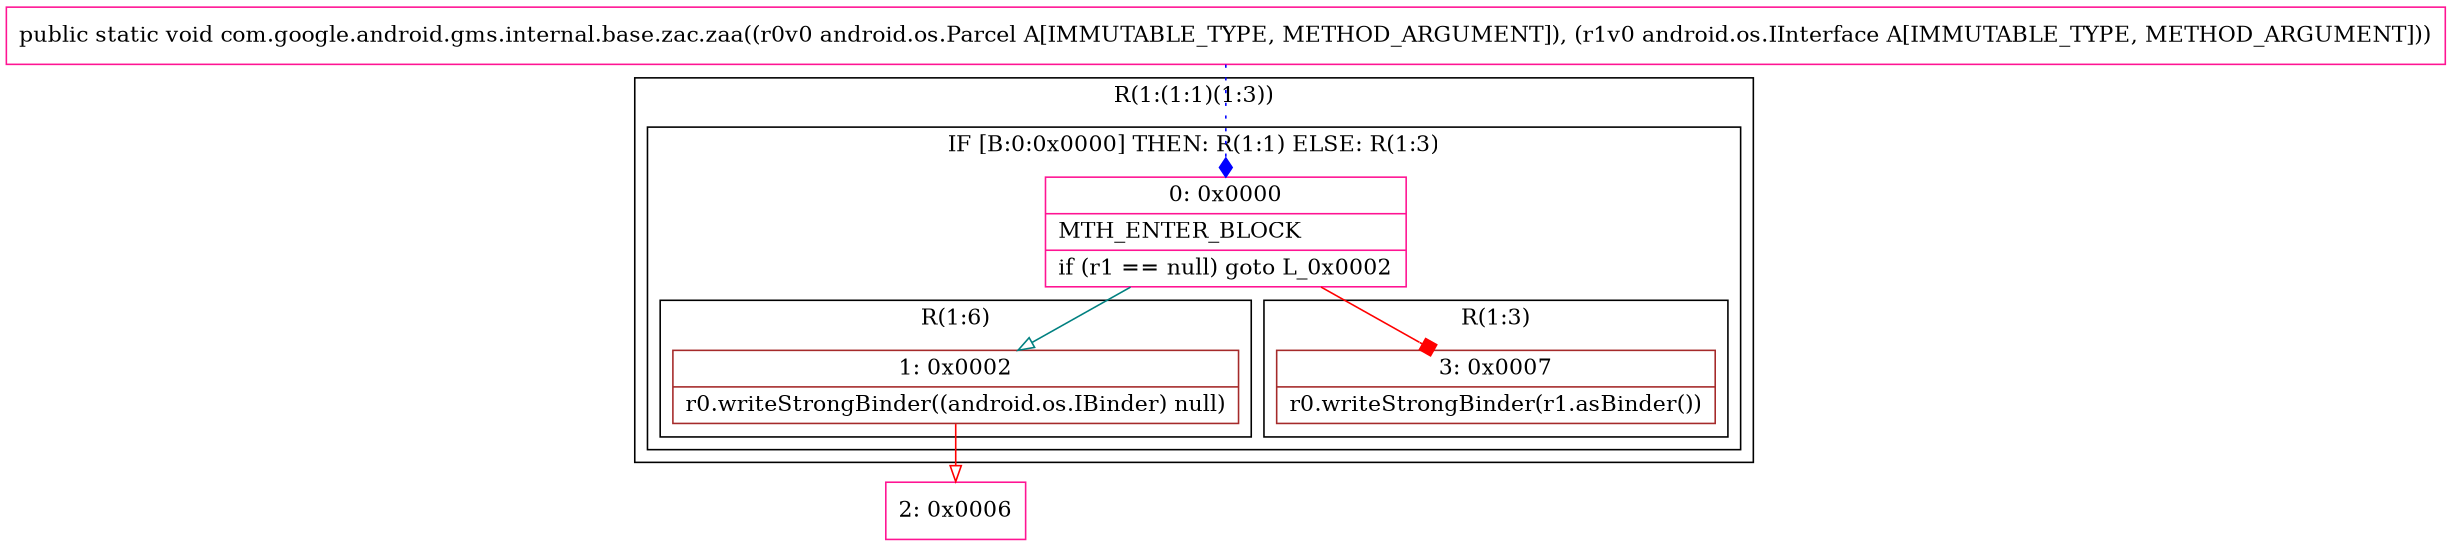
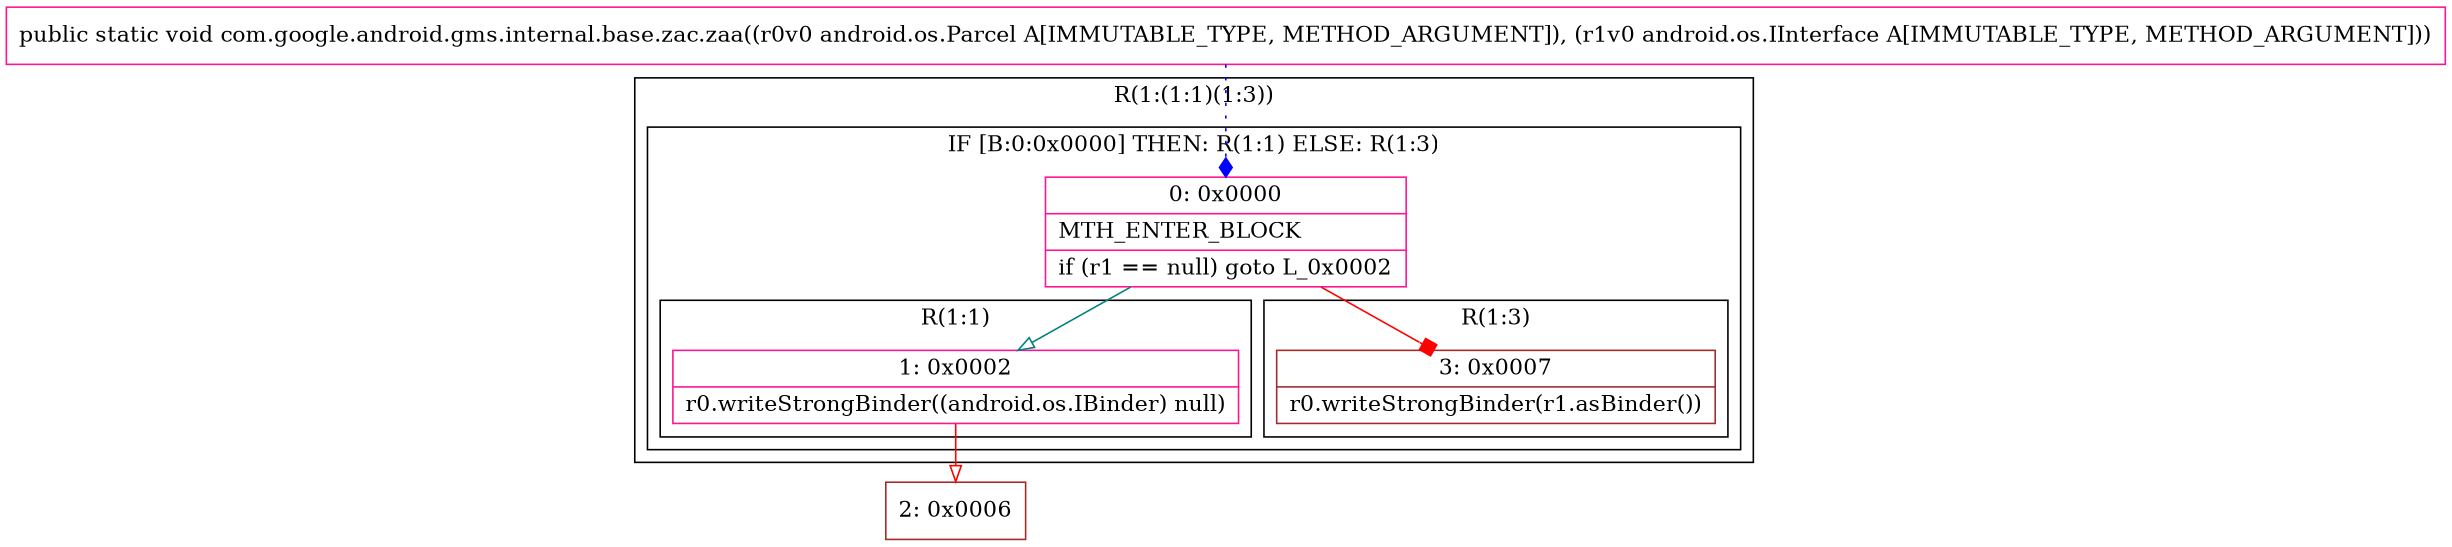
cluster "R(1:6)": label "R(1:6)" -> "R(1:1)"
node "1: 0x0002": color brown -> deeppink
node "2: 0x0006": color deeppink -> brown
